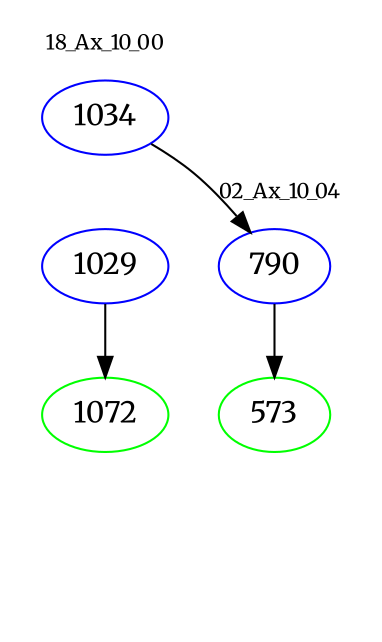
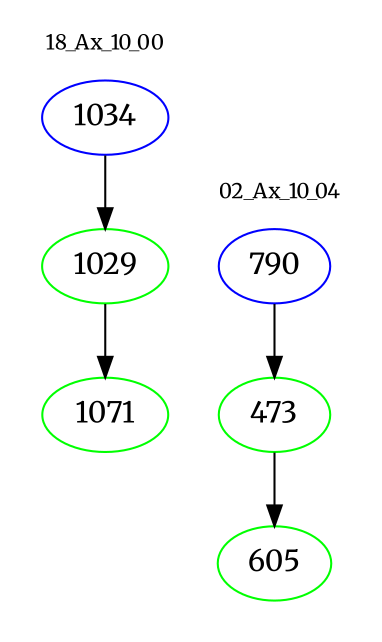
edge "1034" -> "790": now "1034" -> "1029"
node "1029": color blue -> green
node "1072": label "1072" -> "1071"
node "573": label "573" -> "473"
node "605": added
